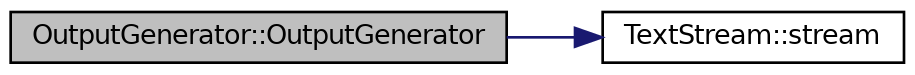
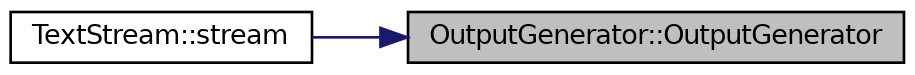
edge "OutputGenerator::OutputGenerator" -> "TextStream::stream": reversed
